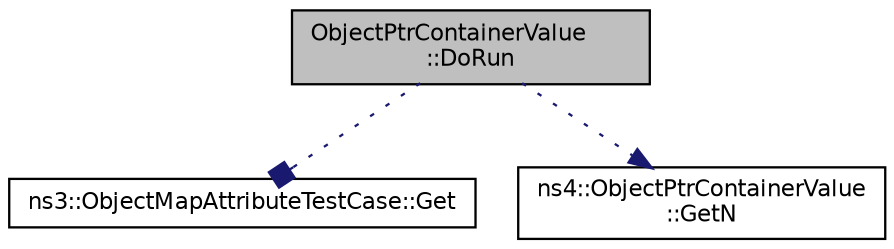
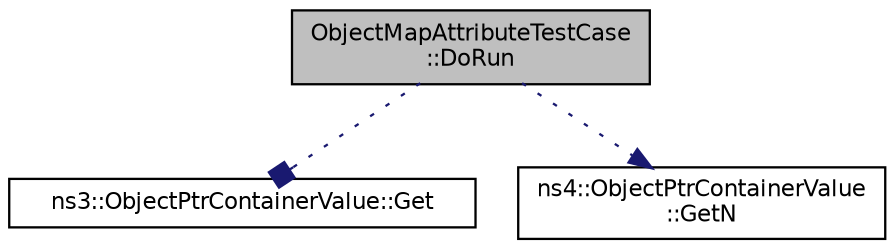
node "ObjectPtrContainerValue ::DoRun": label "ObjectPtrContainerValue ::DoRun" -> "ObjectMapAttributeTestCase ::DoRun"
node "ns3::ObjectMapAttributeTestCase::Get": label "ns3::ObjectMapAttributeTestCase::Get" -> "ns3::ObjectPtrContainerValue::Get"
